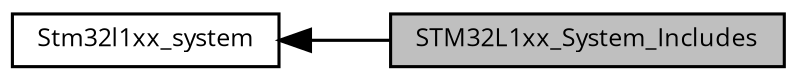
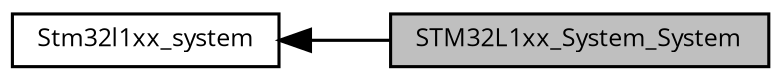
node "STM32L1xx_System_Includes": label "STM32L1xx_System_Includes" -> "STM32L1xx_System_System"
